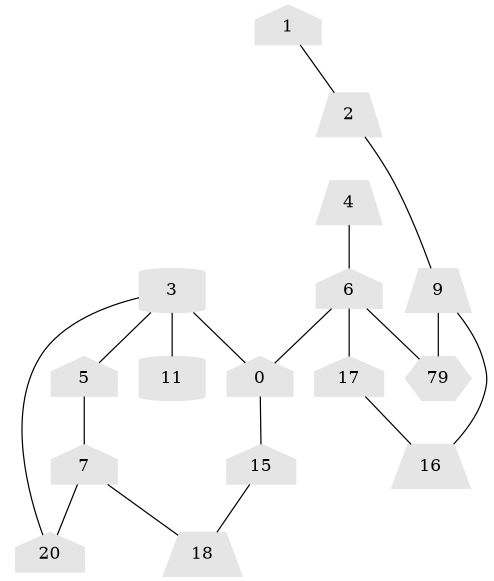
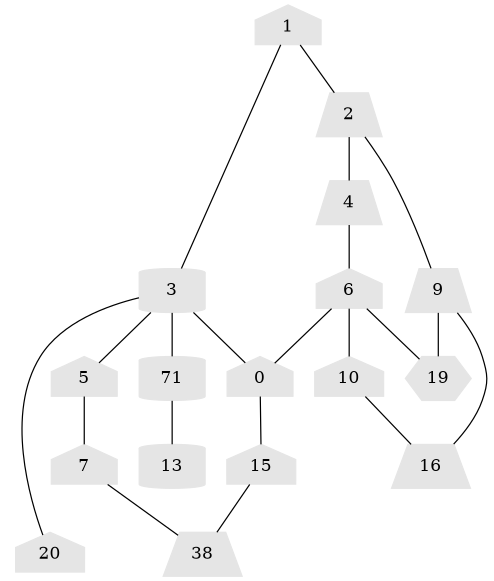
edge "1" -- "3": added
edge "2" -- "4": added
node "11": label "11" -> "71"
node "17": label "17" -> "10"
node "79": label "79" -> "19"
node "13": added
edge "7" -- "20": removed
node "18": label "18" -> "38"
